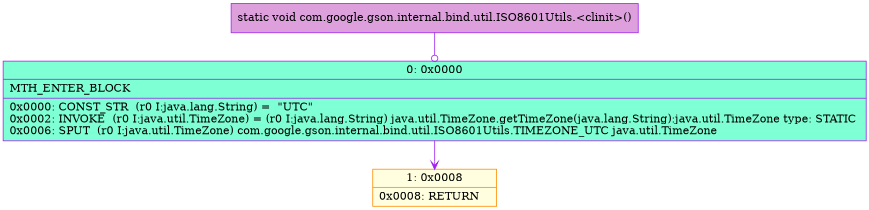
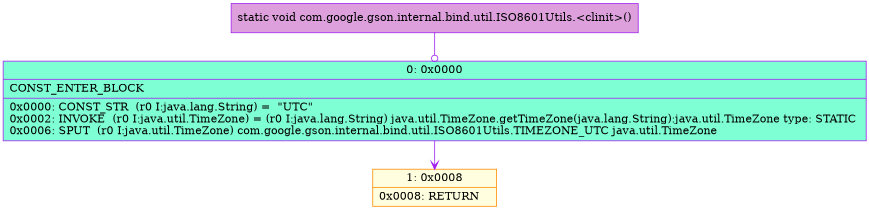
node "0: 0x0000": text "MTH_ENTER_BLOCK" -> "CONST_ENTER_BLOCK"
